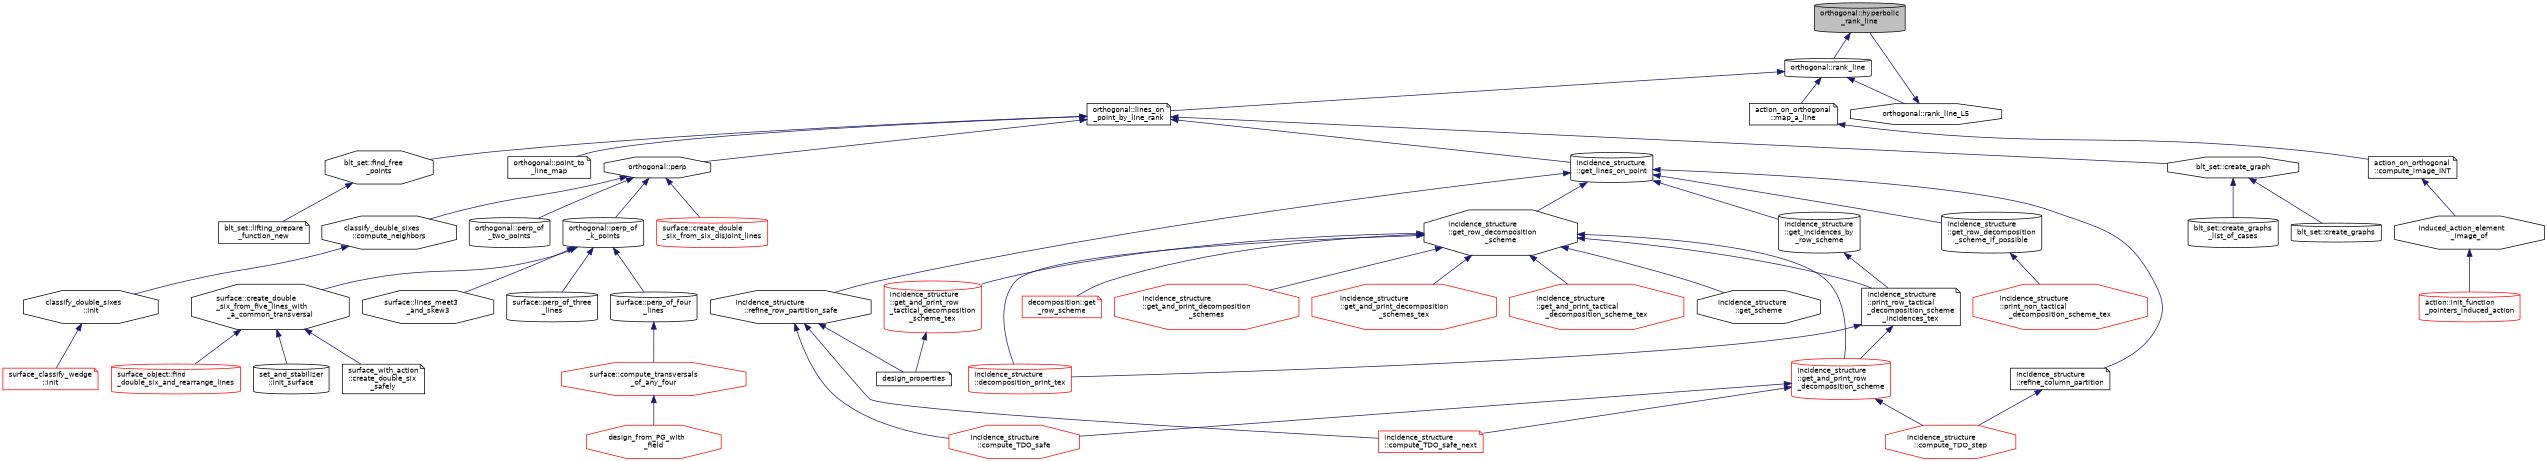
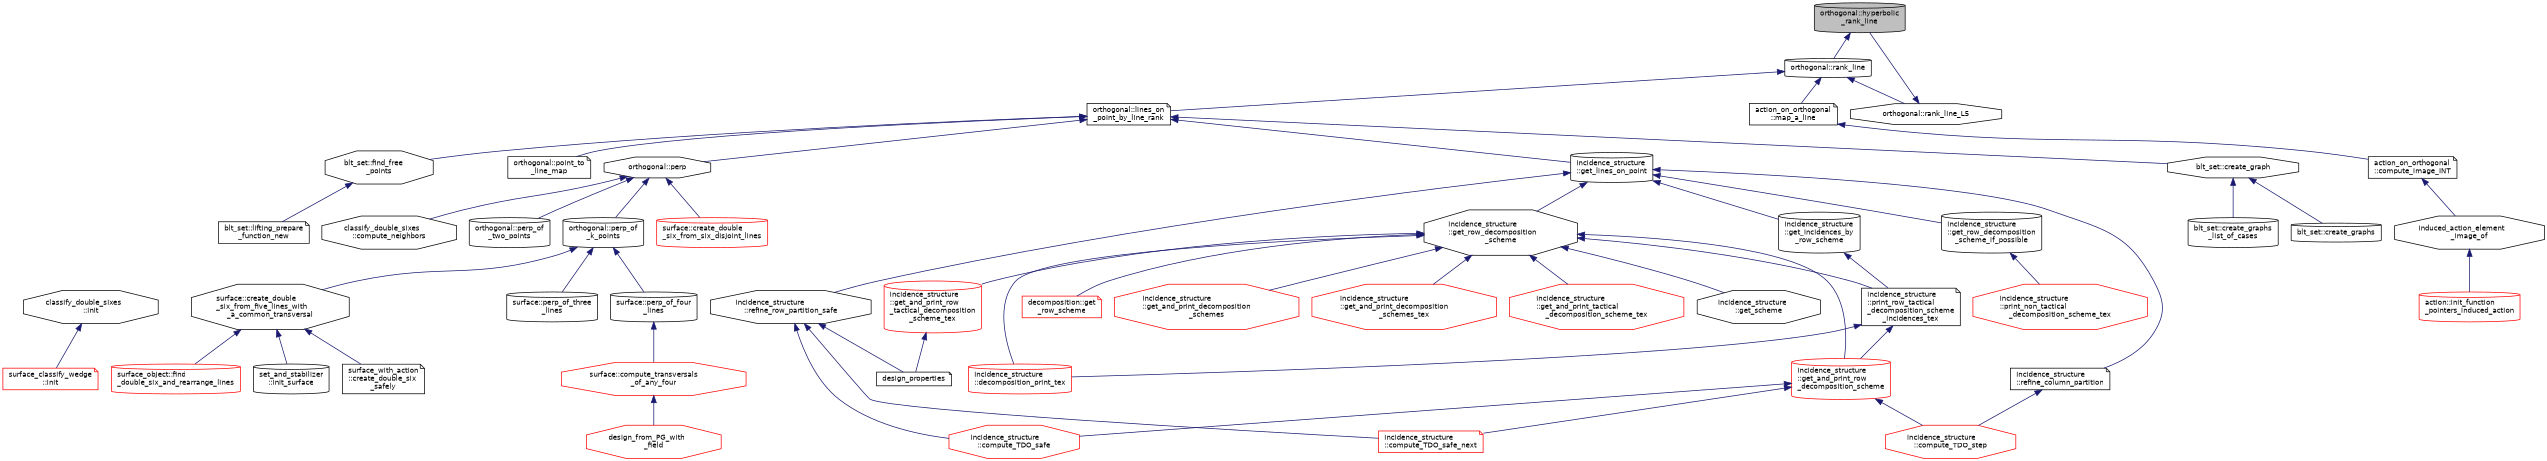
edge "classify_double_sixes ::init" -> "classify_double_sixes ::compute_neighbors": removed
node "surface::lines_meet3 _and_skew3": removed
